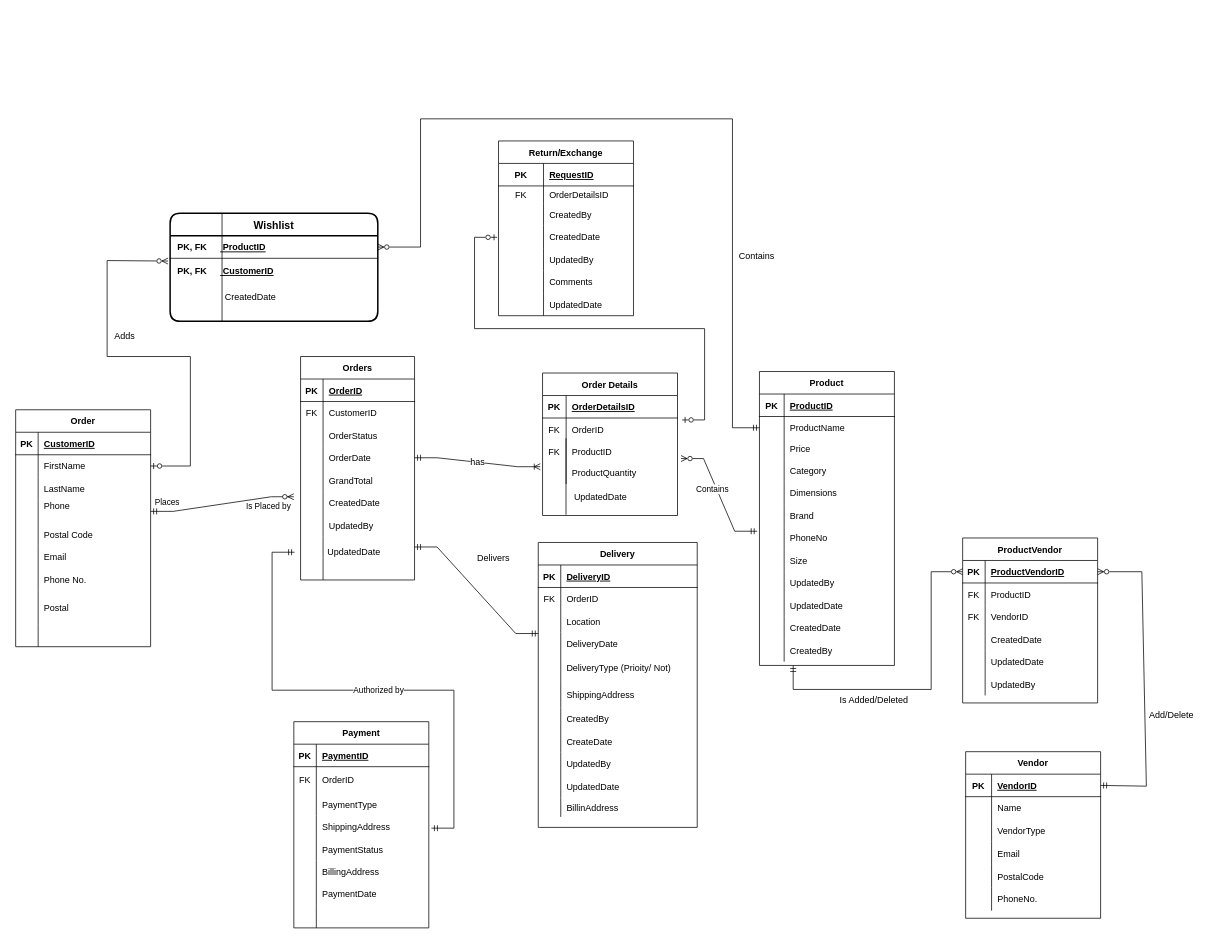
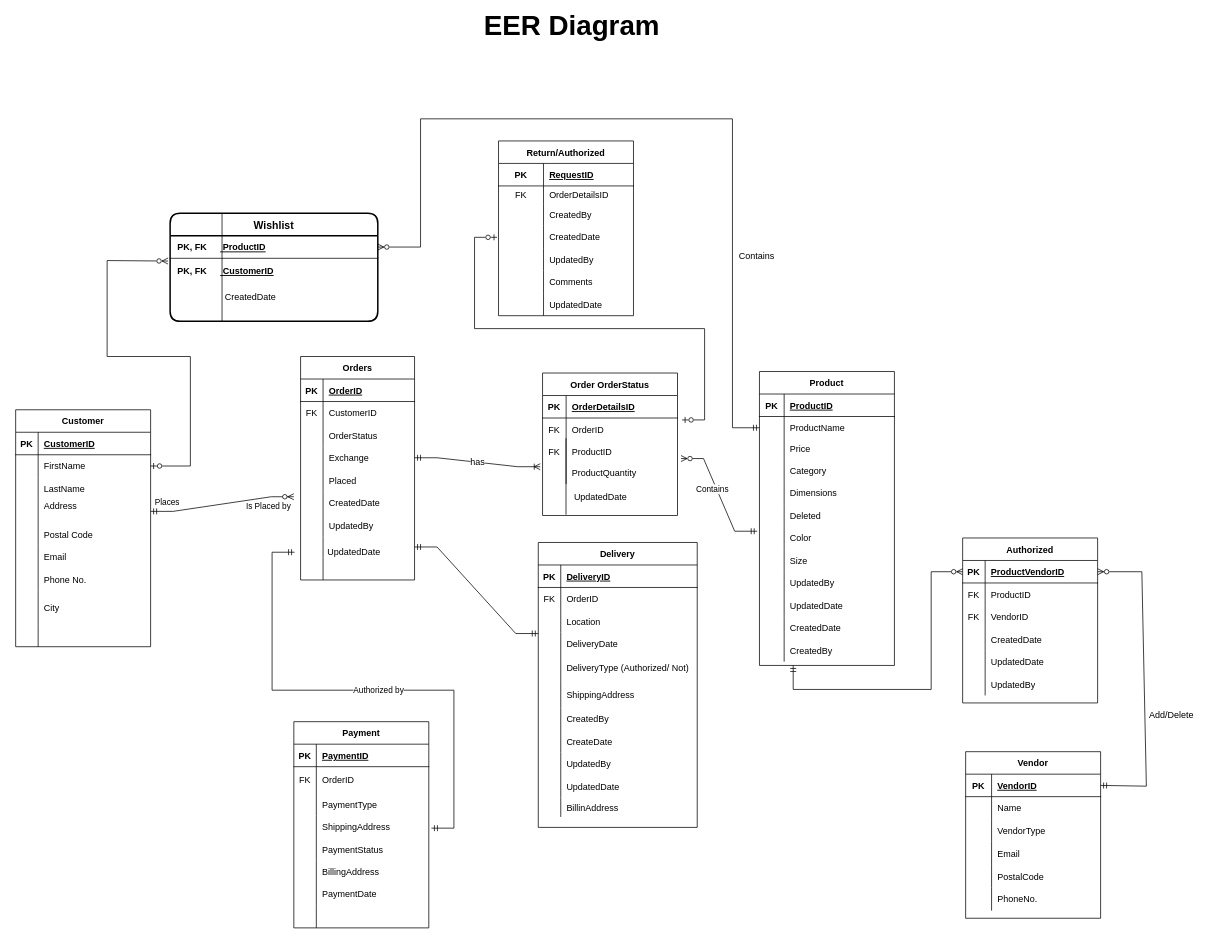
node "EER Diagram": added
node "Return/Exchange": label "Return/Exchange" -> "Return/Authorized"
node "Adds": removed
node "Order Details": label "Order Details" -> "Order OrderStatus"
node "Order": label "Order" -> "Customer"
node "OrderDate": label "OrderDate" -> "Exchange"
node "GrandTotal": label "GrandTotal" -> "Placed"
node "Phone": label "Phone" -> "Address"
node "Brand": label "Brand" -> "Deleted"
node "PhoneNo": label "PhoneNo" -> "Color"
node "ProductVendor": label "ProductVendor" -> "Authorized"
node "Delivers": removed
node "Postal": label "Postal" -> "City"
node "DeliveryType (Prioity/ Not)": label "DeliveryType (Prioity/ Not)" -> "DeliveryType (Authorized/ Not)"
node "Is Added/Deleted": removed
